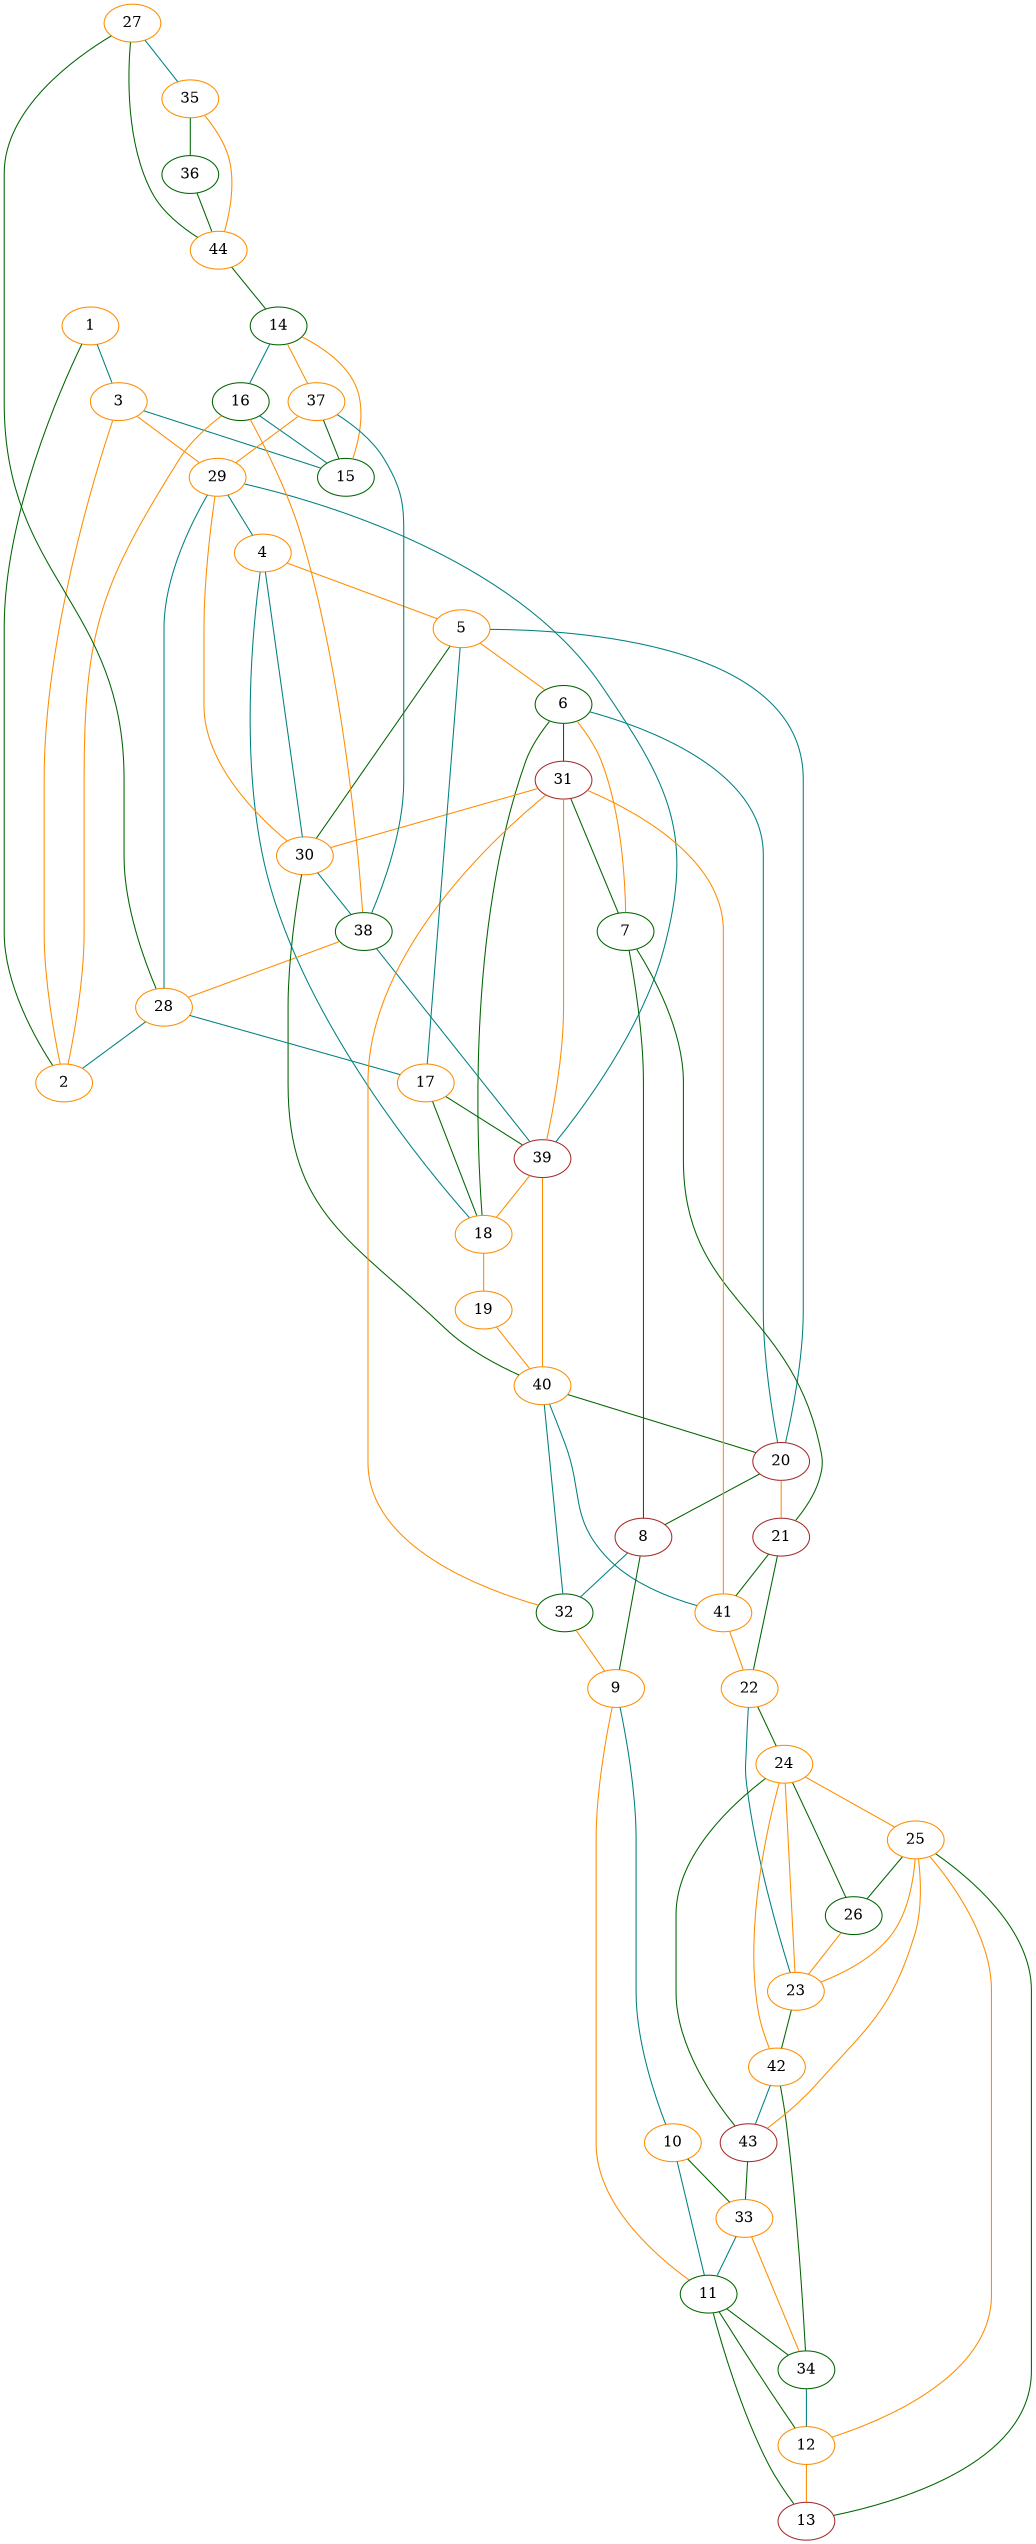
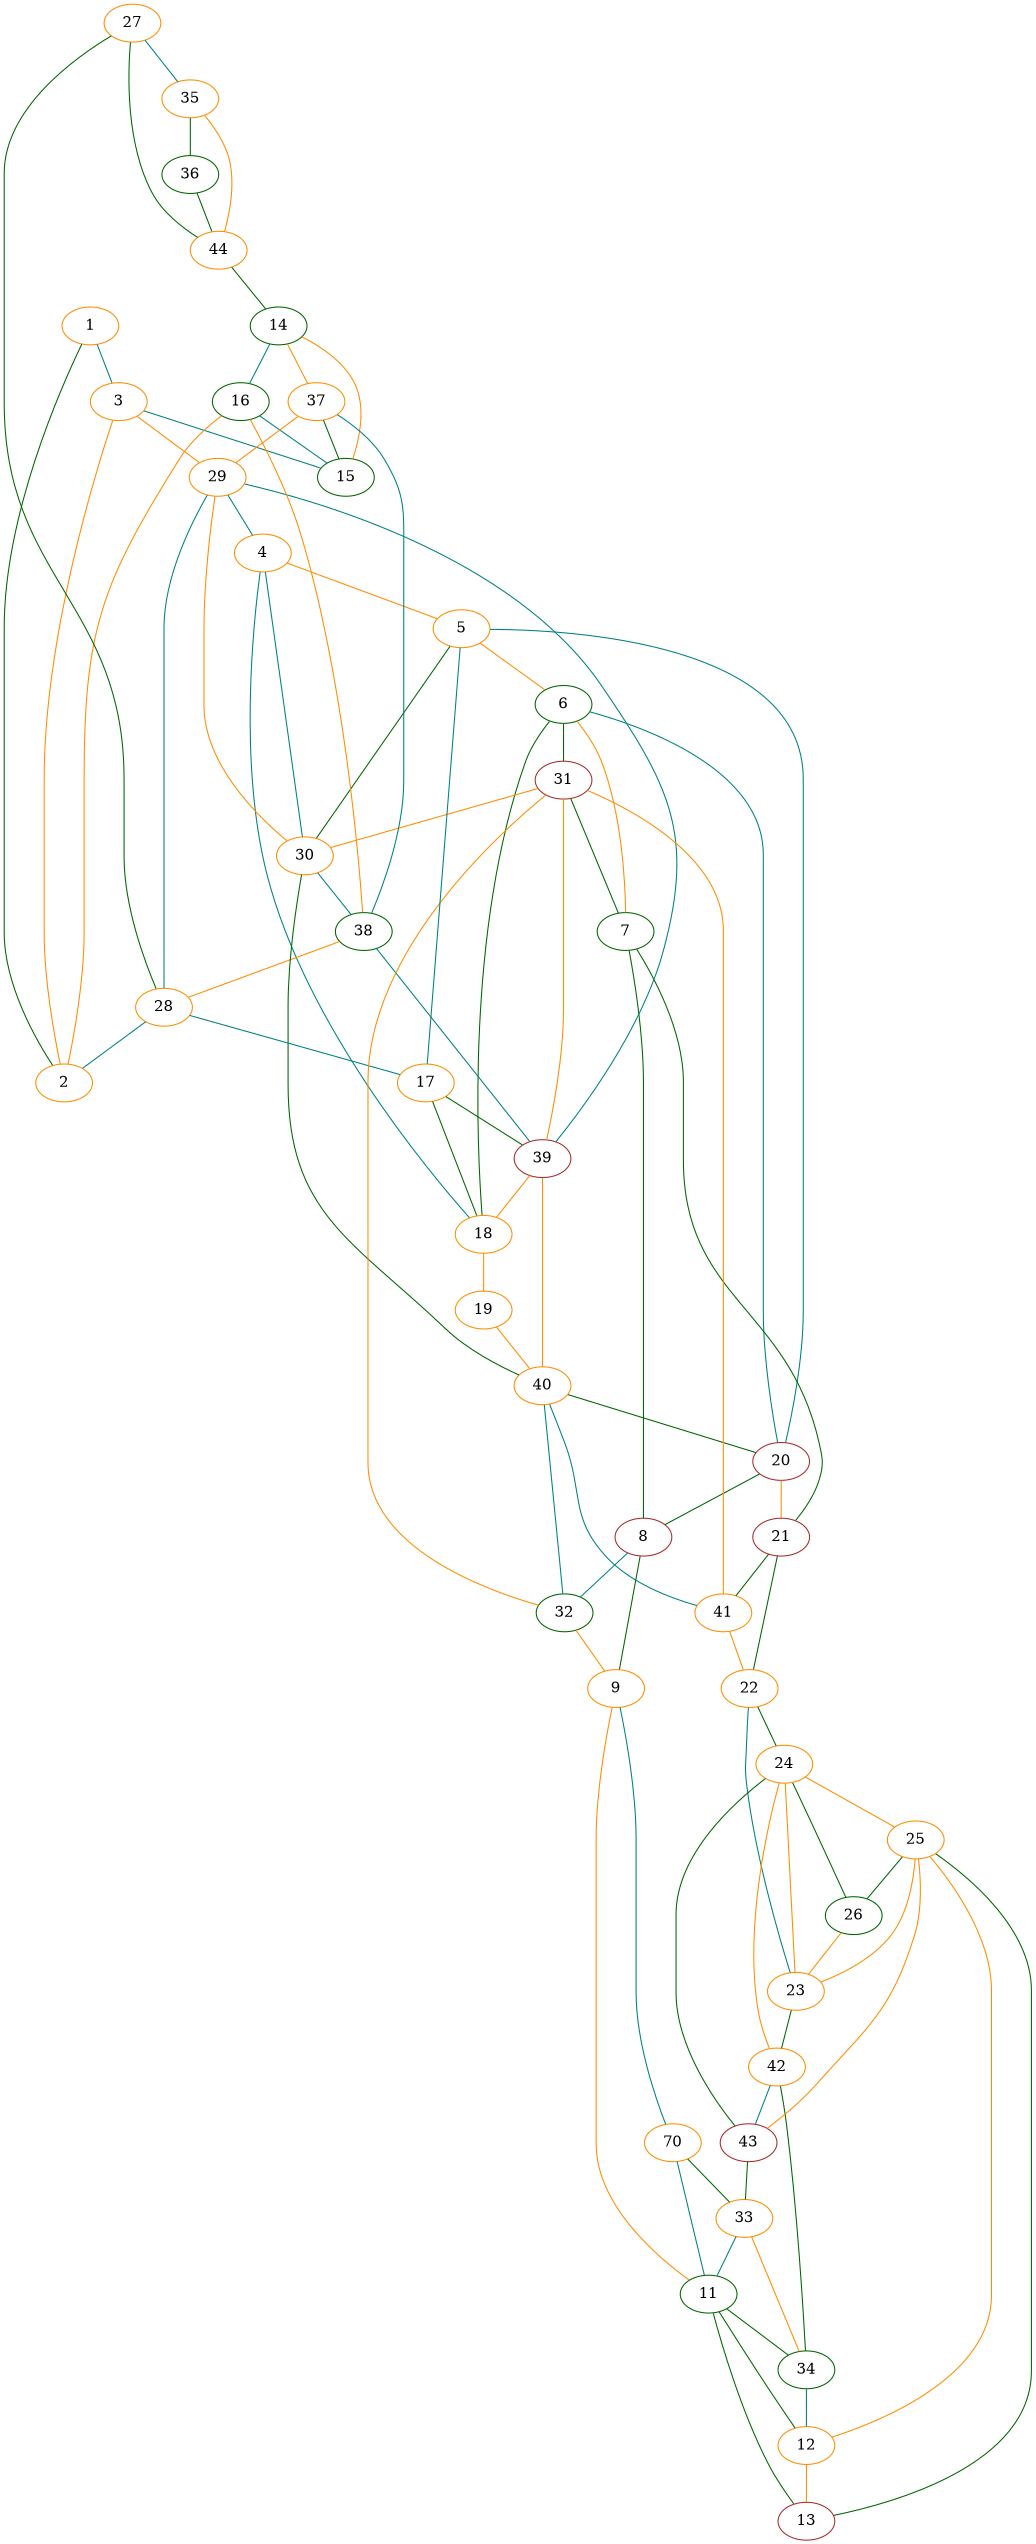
node "10": label "10" -> "70"
